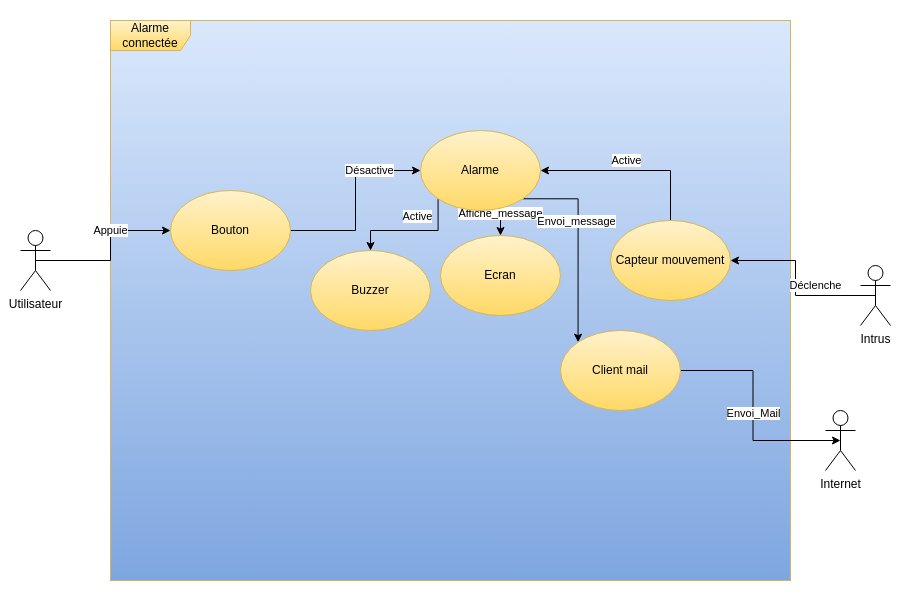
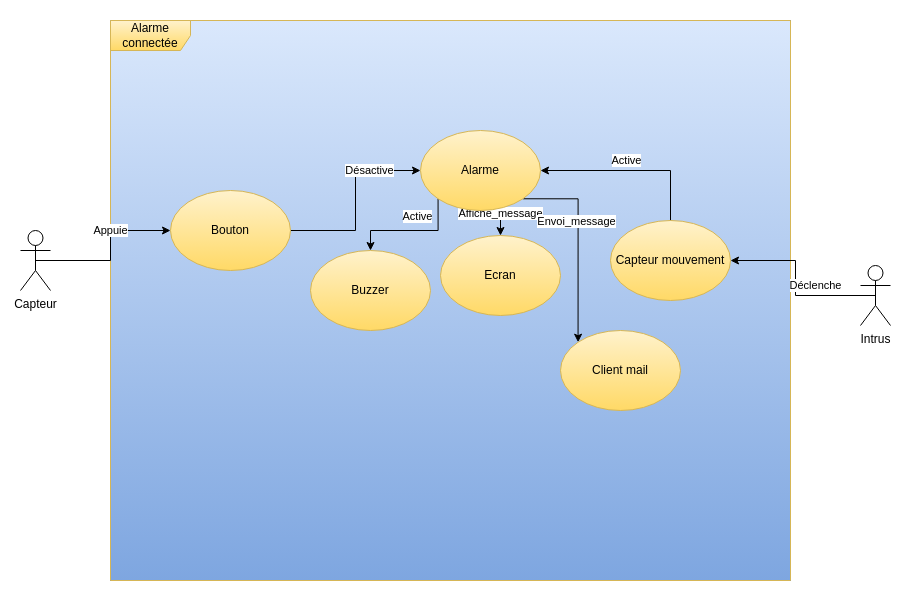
node "Utilisateur": label "Utilisateur" -> "Capteur"
edge "Client mail" -> "Internet": removed, label "Envoi_Mail"
node "Internet": removed
